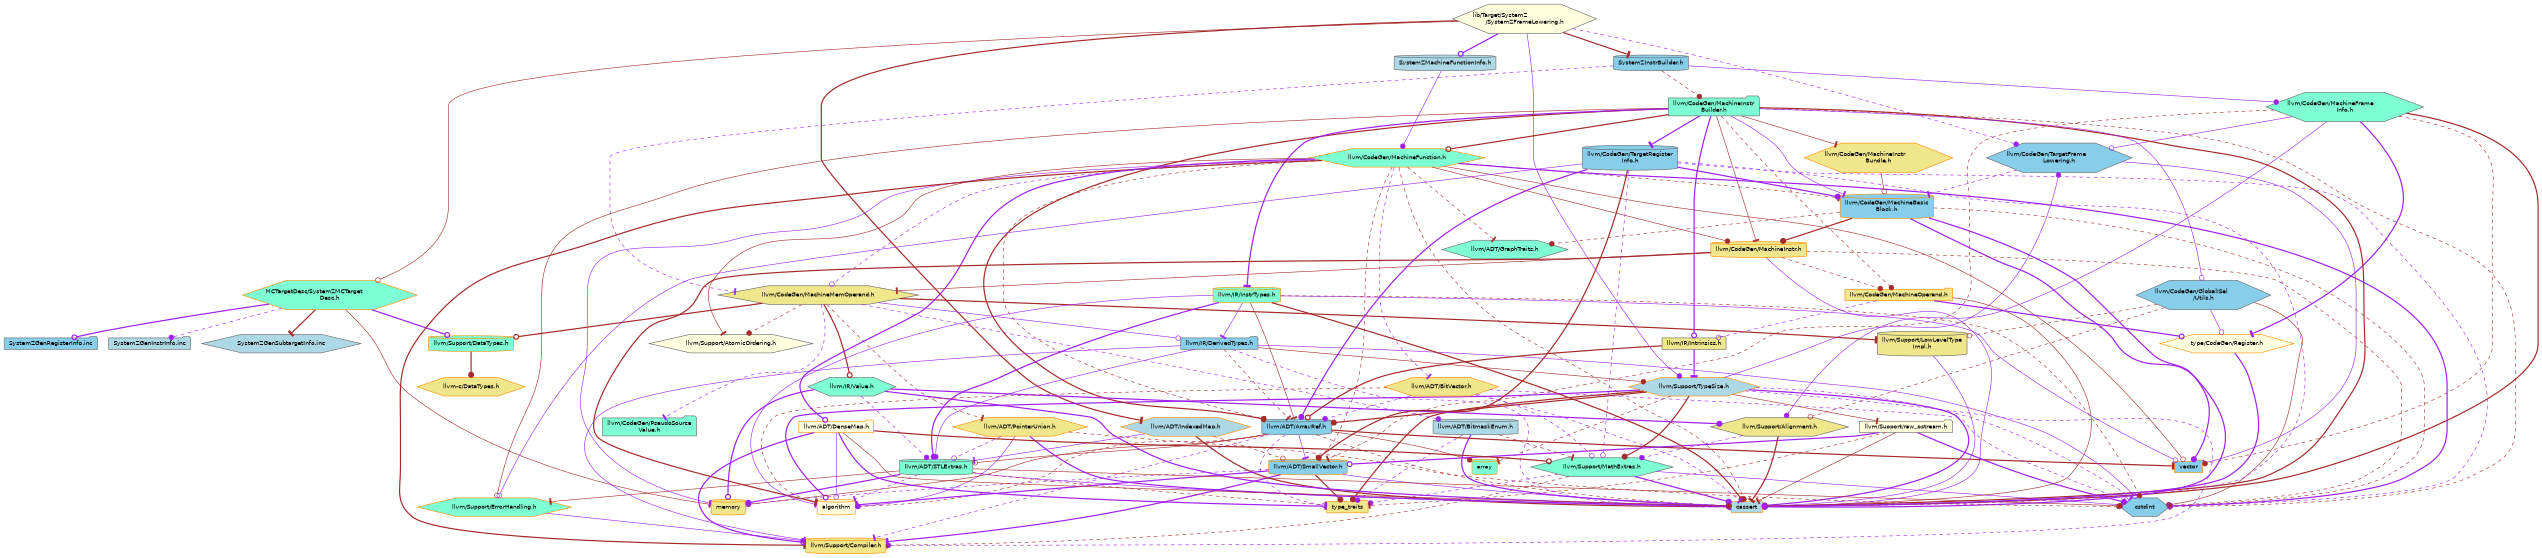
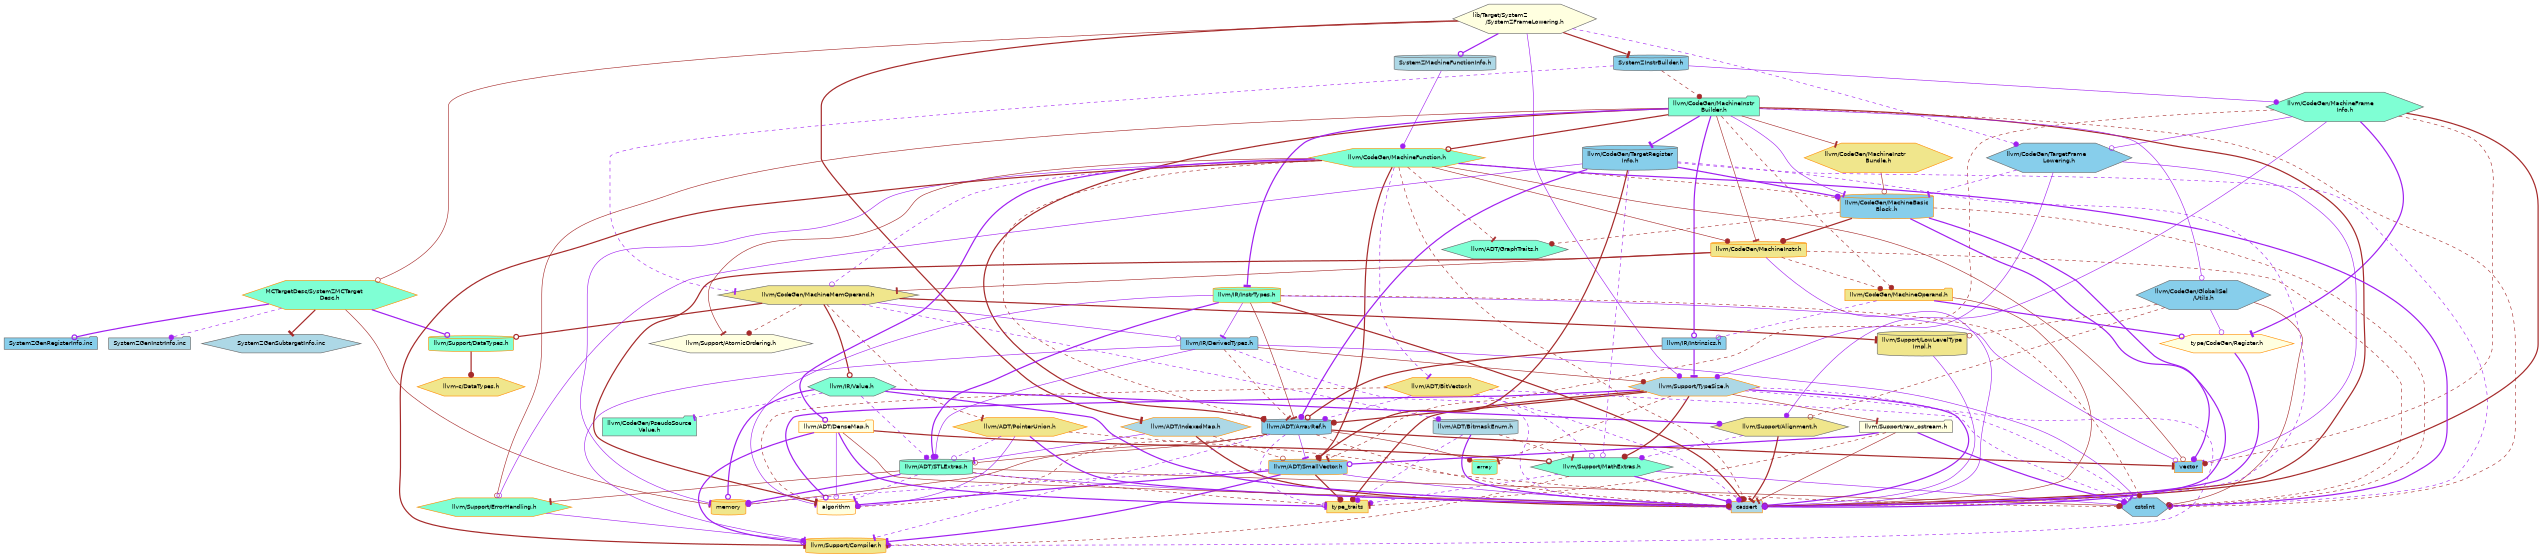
edge "llvm/CodeGen/MachineFunction.h" -> "llvm/ADT/SmallVector.h": style dashed -> bold
edge "llvm/Support/TypeSize.h" -> "llvm/CodeGen/TargetFrame Lowering.h": reversed
node "llvm/IR/Intrinsics.h": fillcolor khaki -> skyblue
edge "llvm/CodeGen/MachineMemOperand.h" -> "llvm/CodeGen/PseudoSource Value.h": now "llvm/IR/Value.h" -> "llvm/CodeGen/PseudoSource Value.h"
edge "llvm/ADT/BitVector.h" -> "cassert": arrowhead tee -> dot
